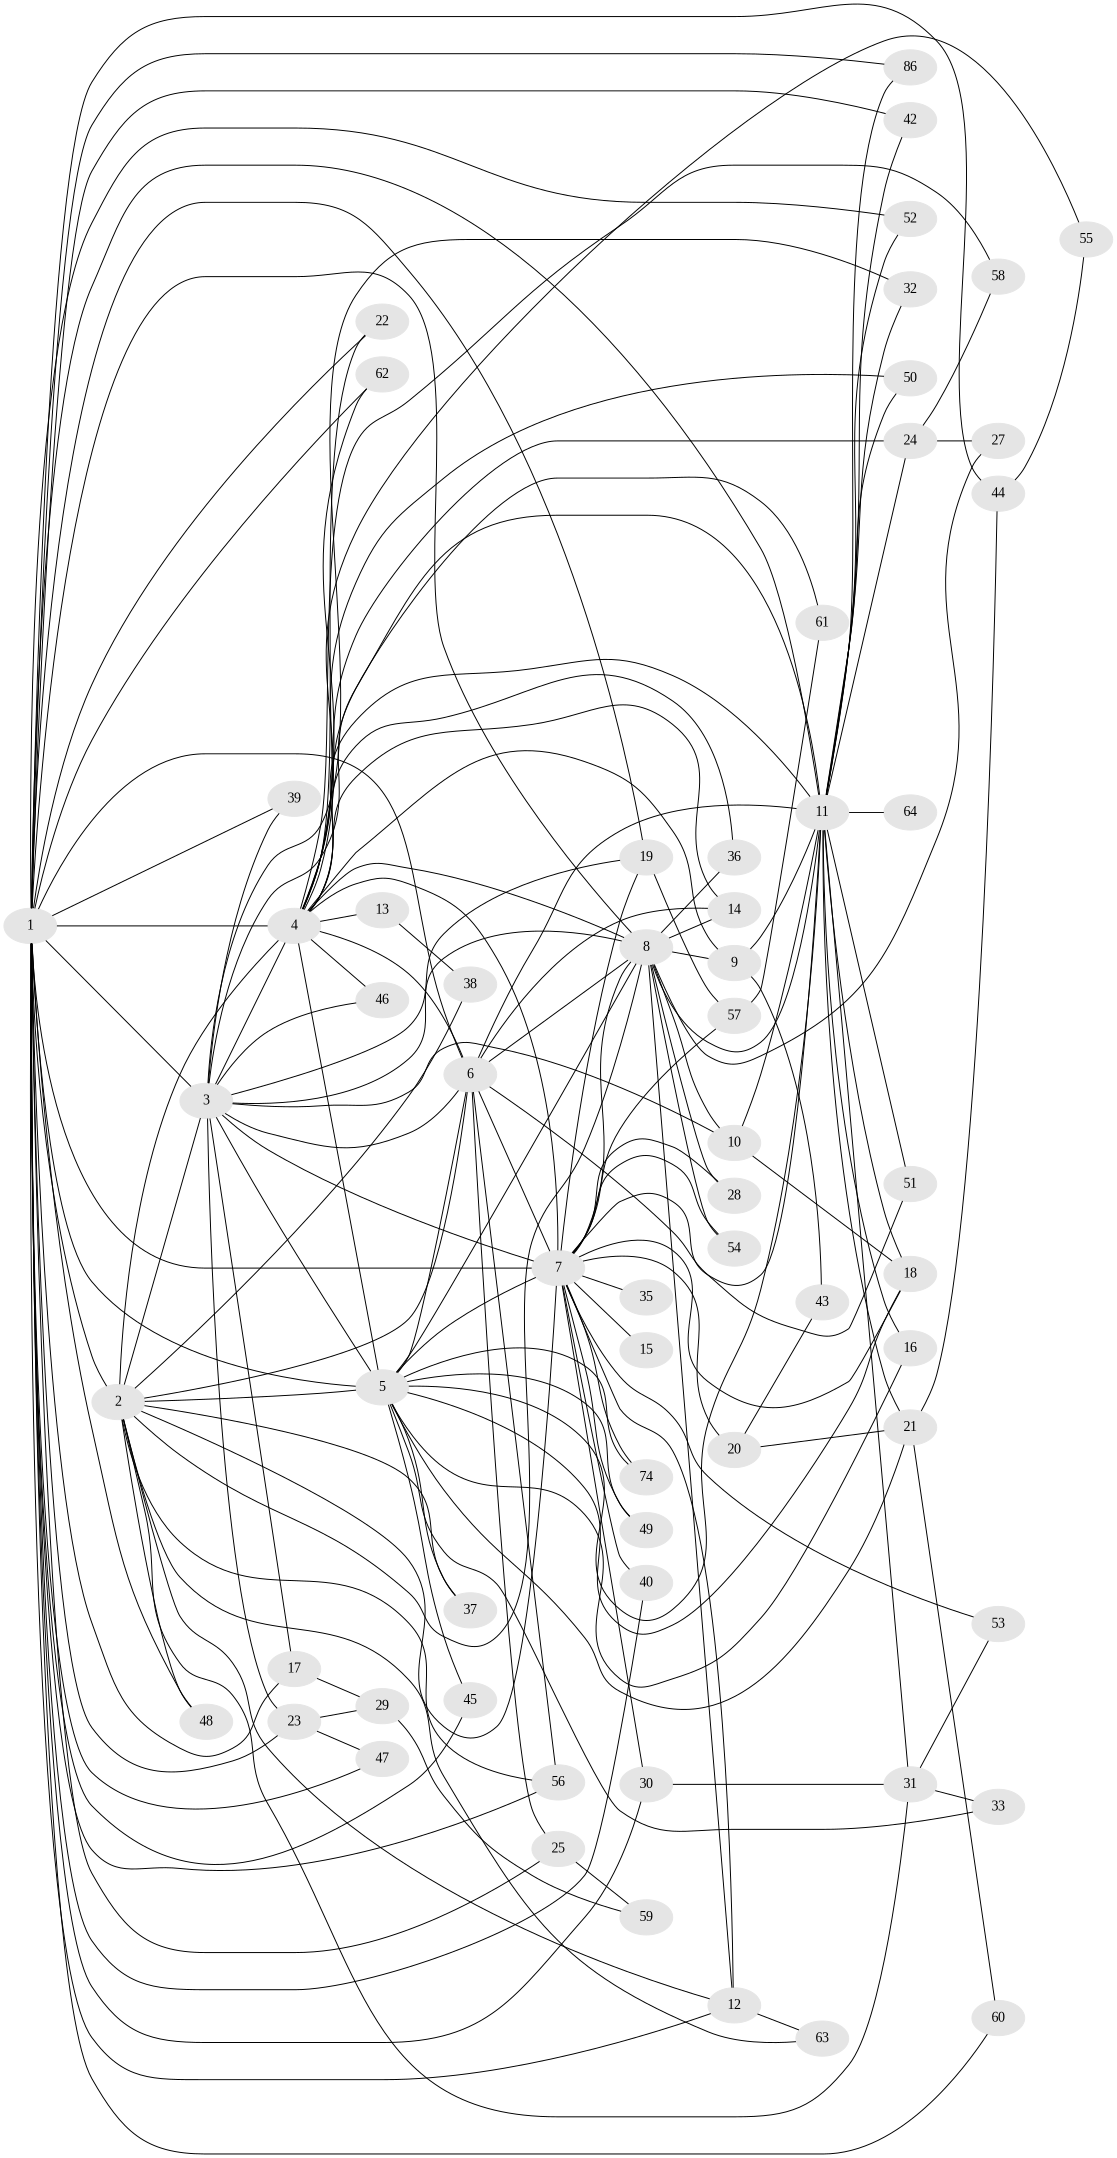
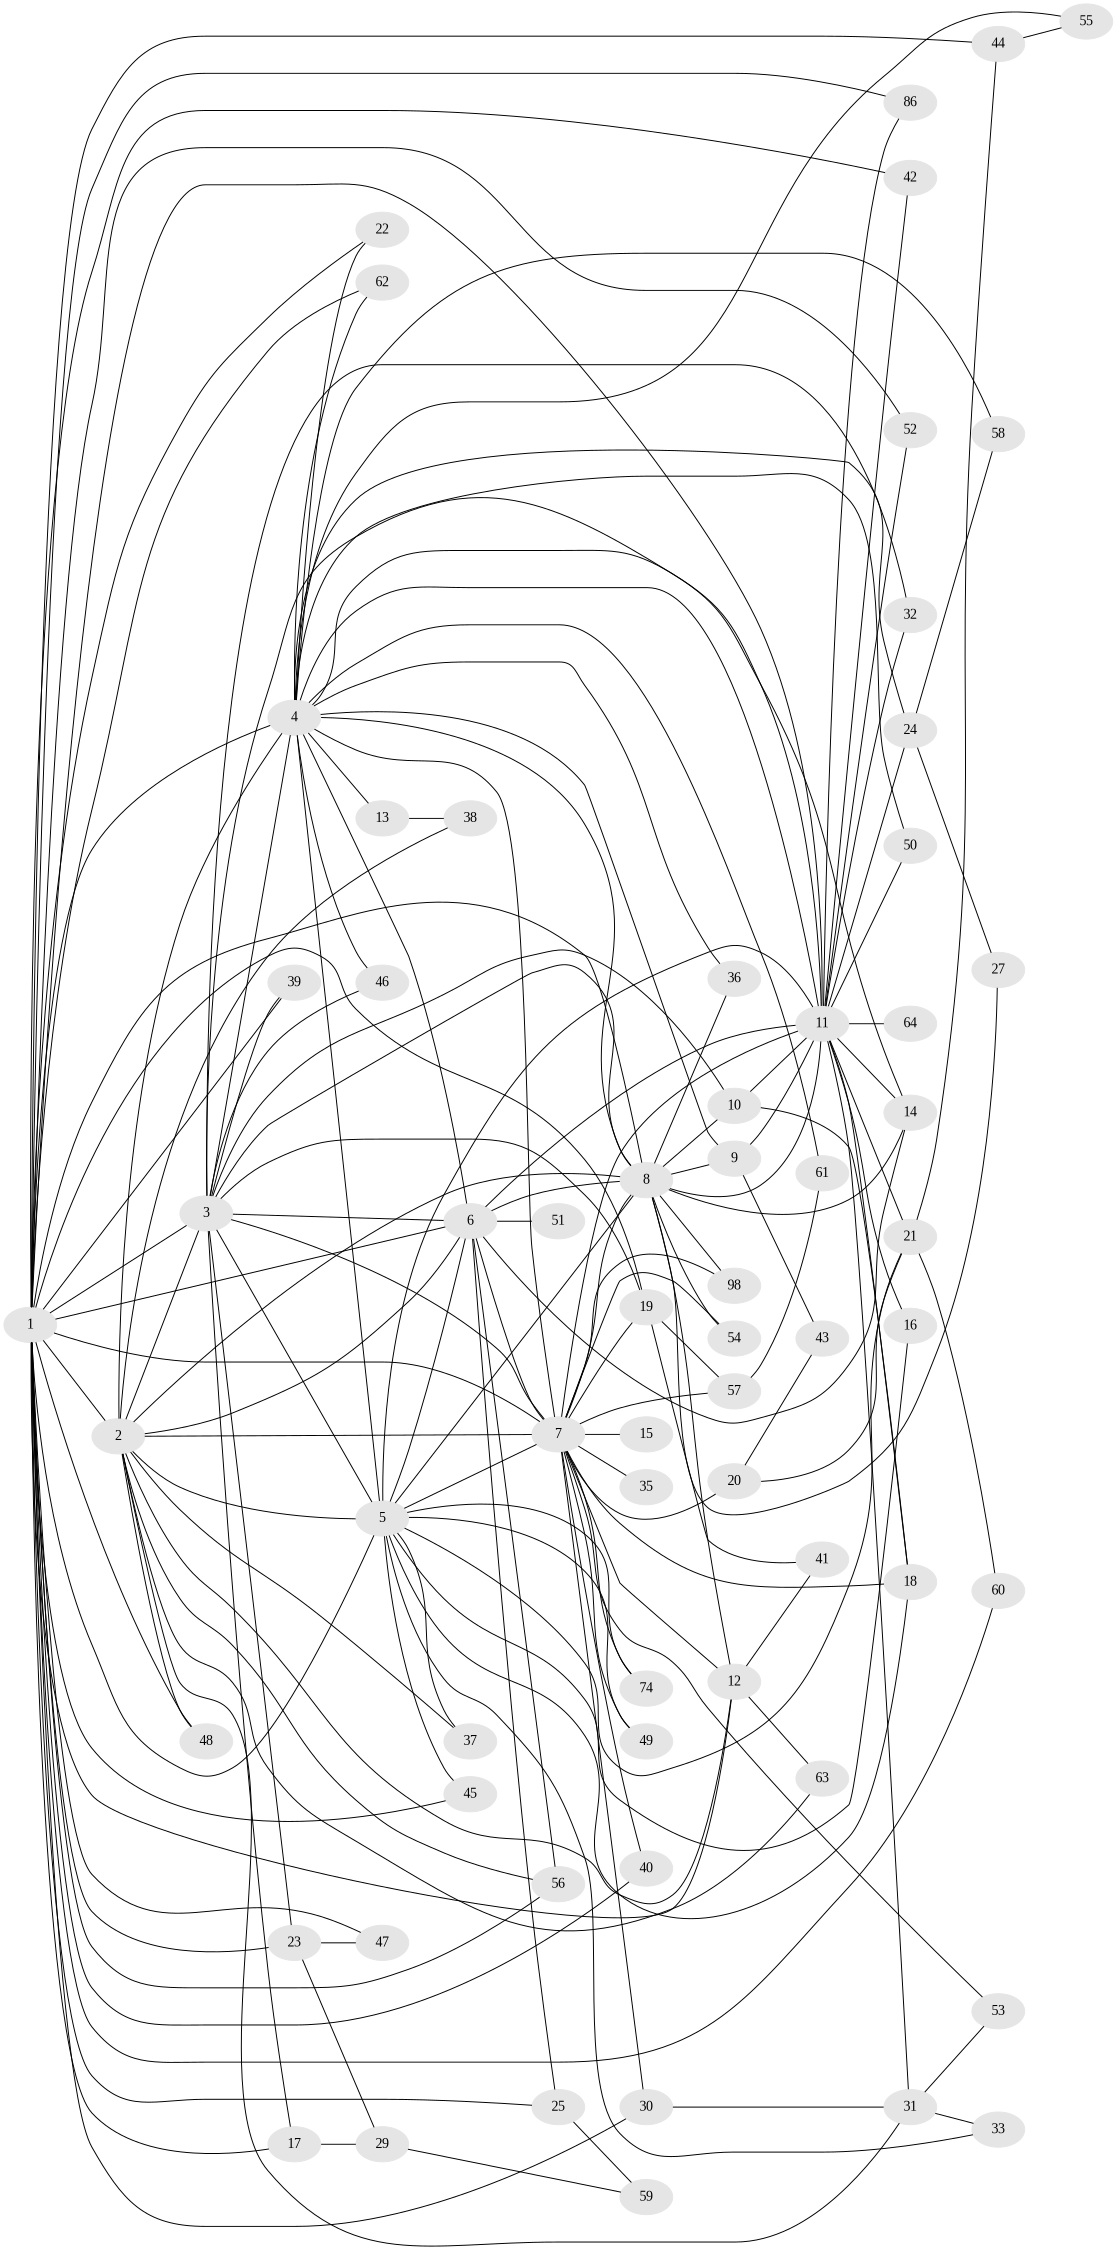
edge "11" -- "51": now "11" -- "14"
node "28": label "28" -> "98"
node "41": added
